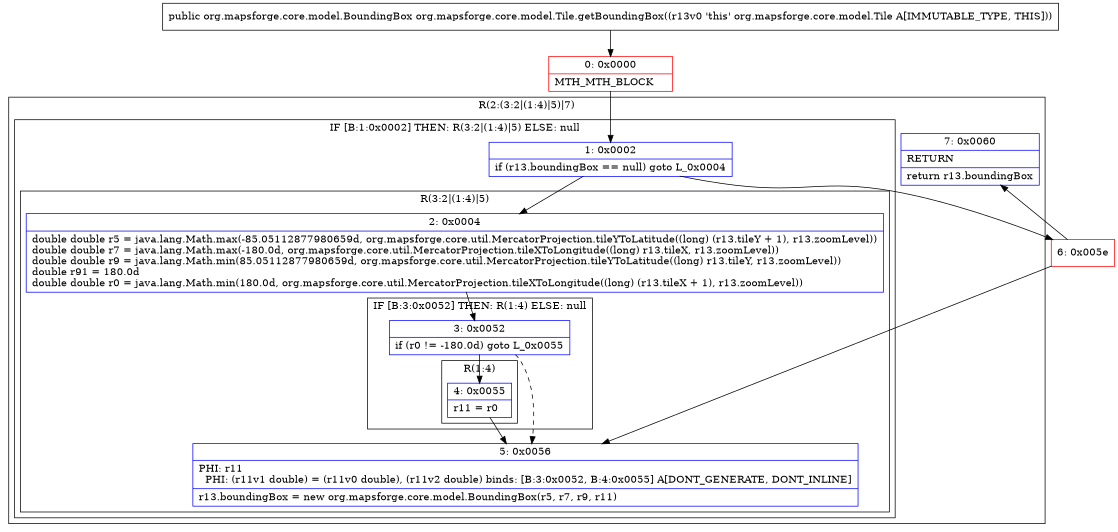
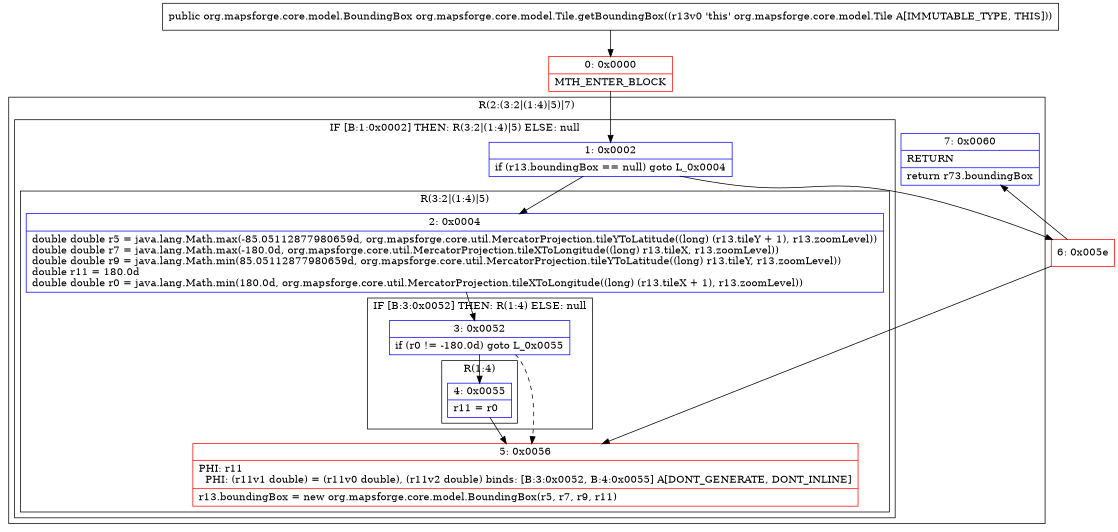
node "0: 0x0000": text "MTH_MTH_BLOCK" -> "MTH_ENTER_BLOCK"
node "7: 0x0060": text "return r13.boundingBox" -> "return r73.boundingBox"
node "2: 0x0004": text "double r91 = 180.0d" -> "double r11 = 180.0d"
node "5: 0x0056": color blue -> red
